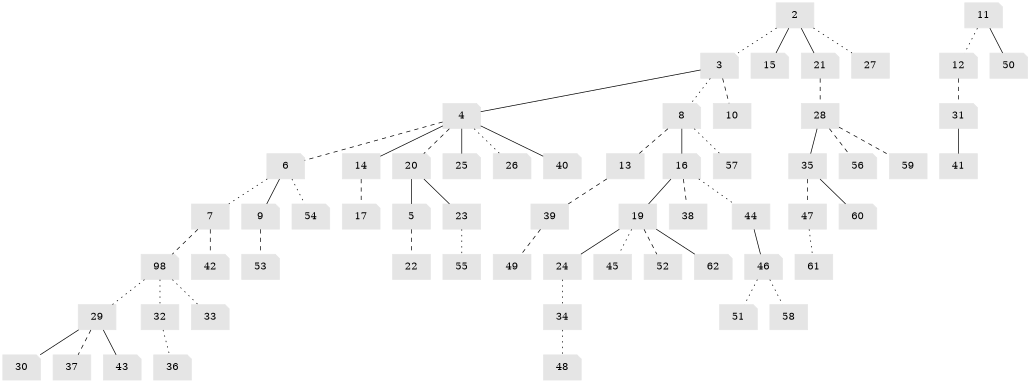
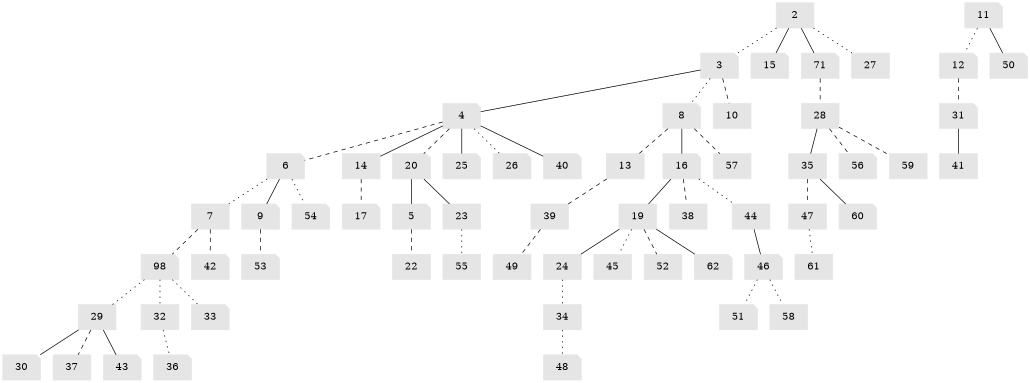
node "21": label "21" -> "71"
edge "8" -- "57": style dotted -> dashed
